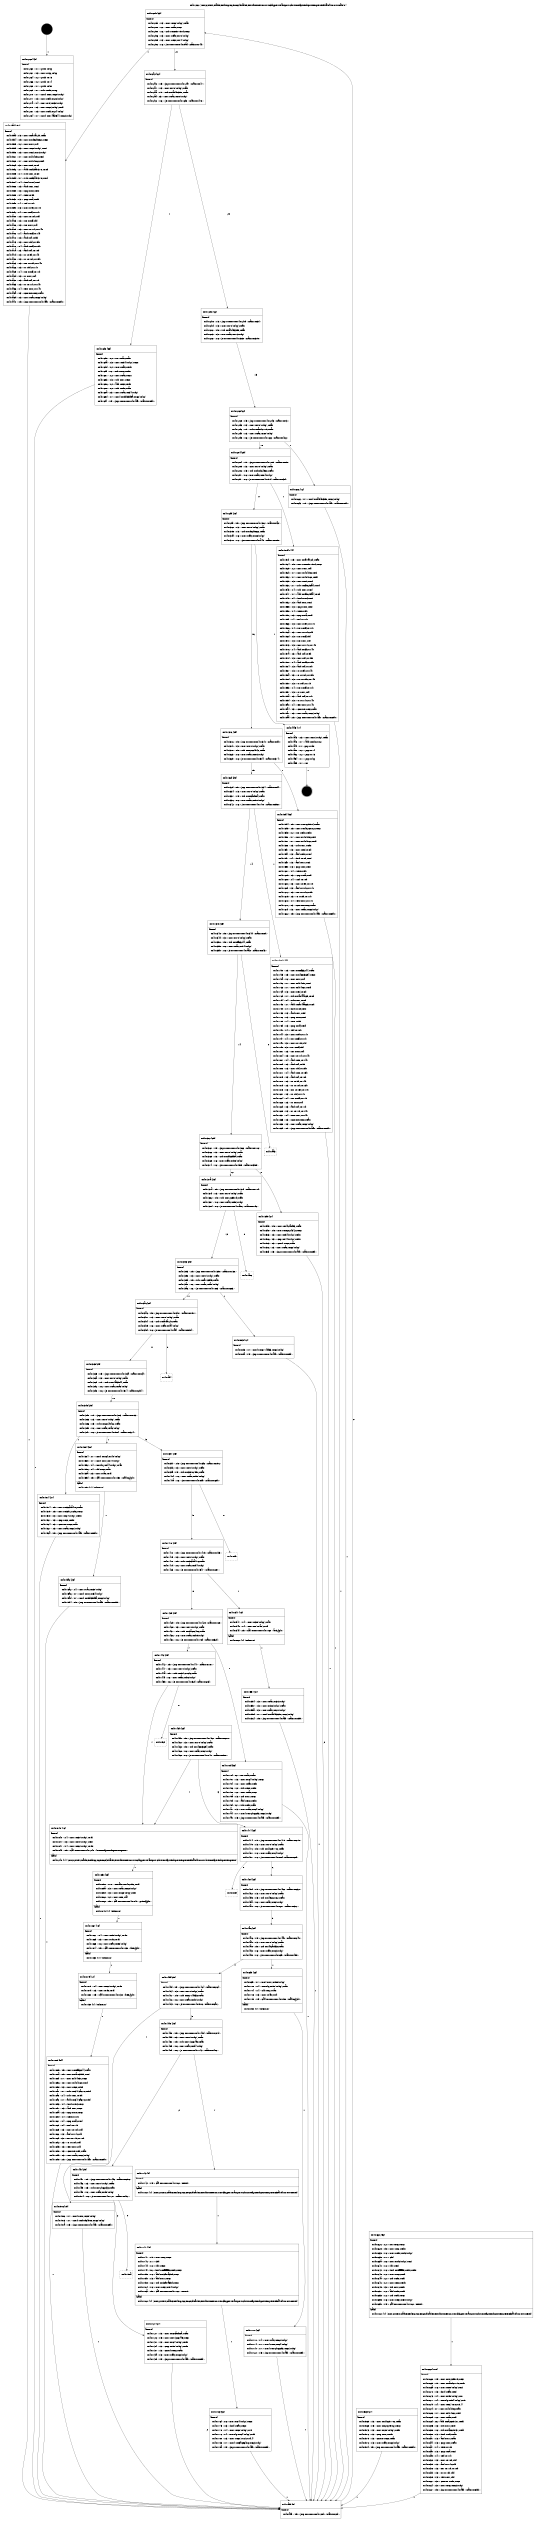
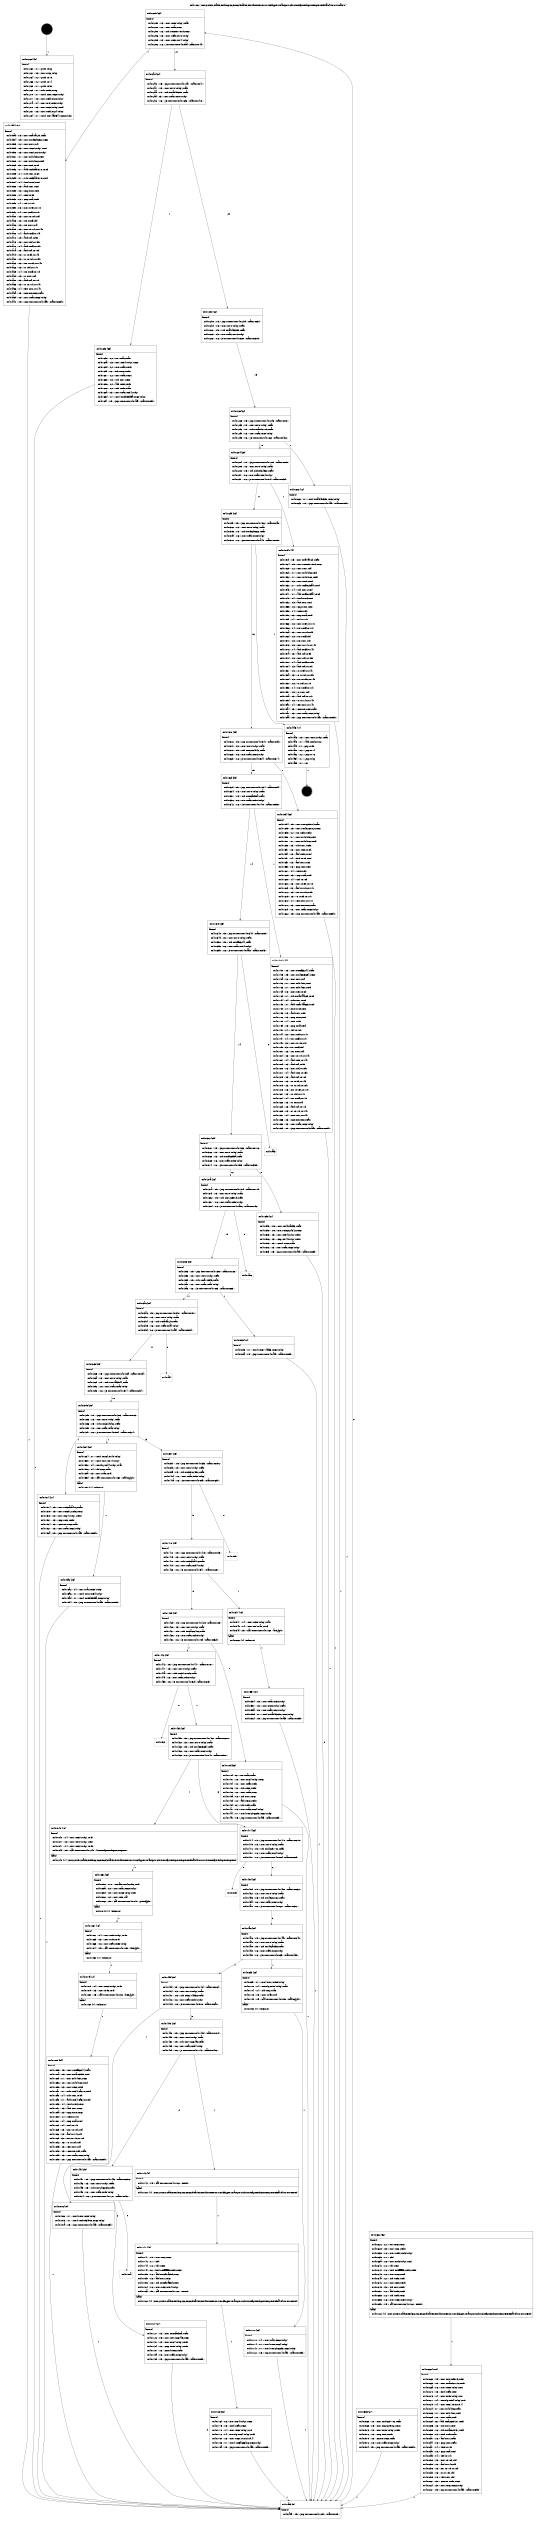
edge "0x401442 [25]" -> "0x401840 [16]": now "0x401442 [25]" -> "0x40145b [25]"
